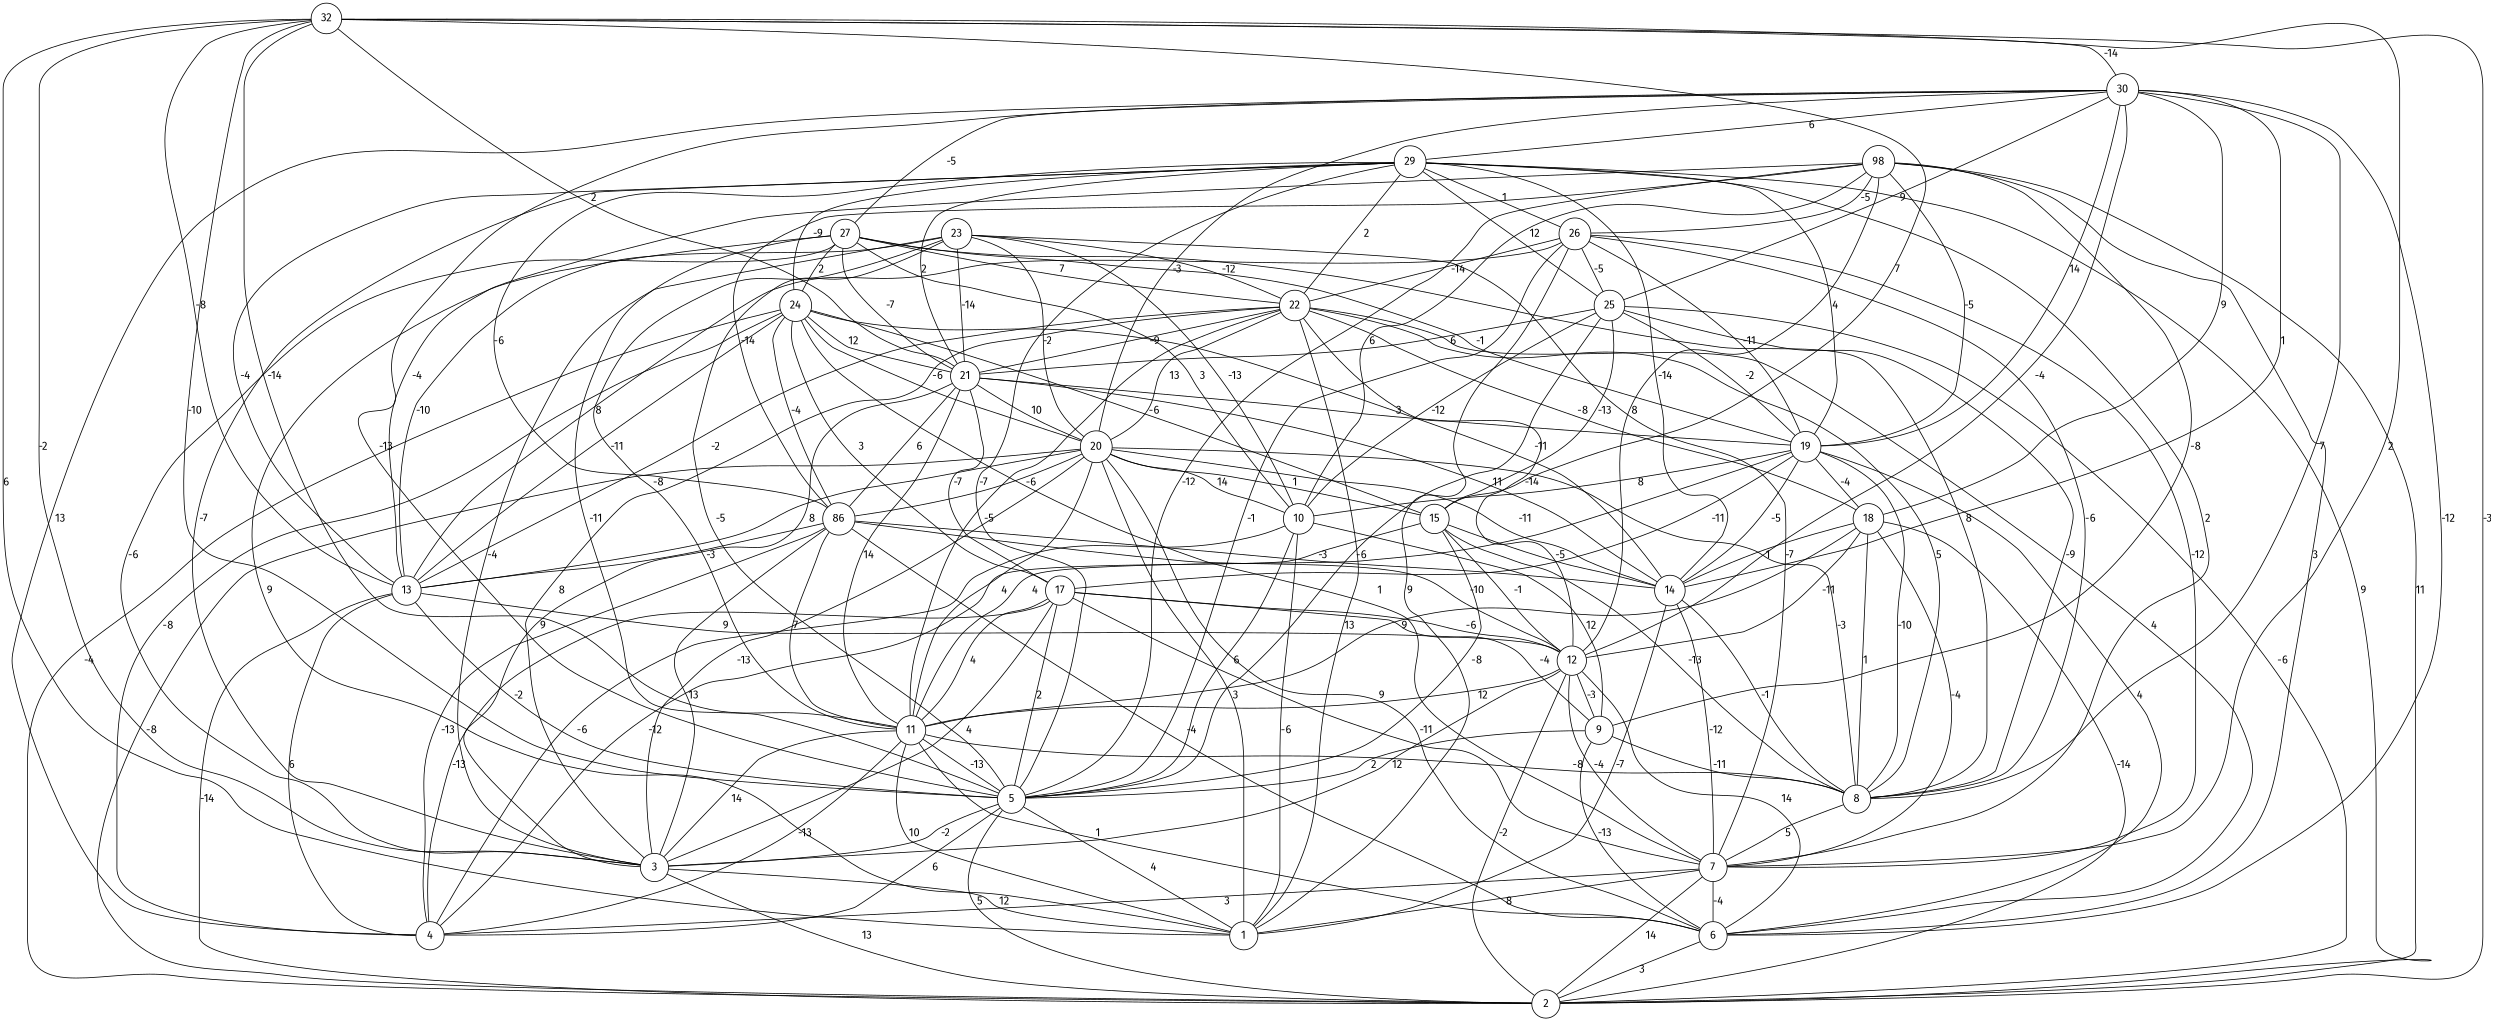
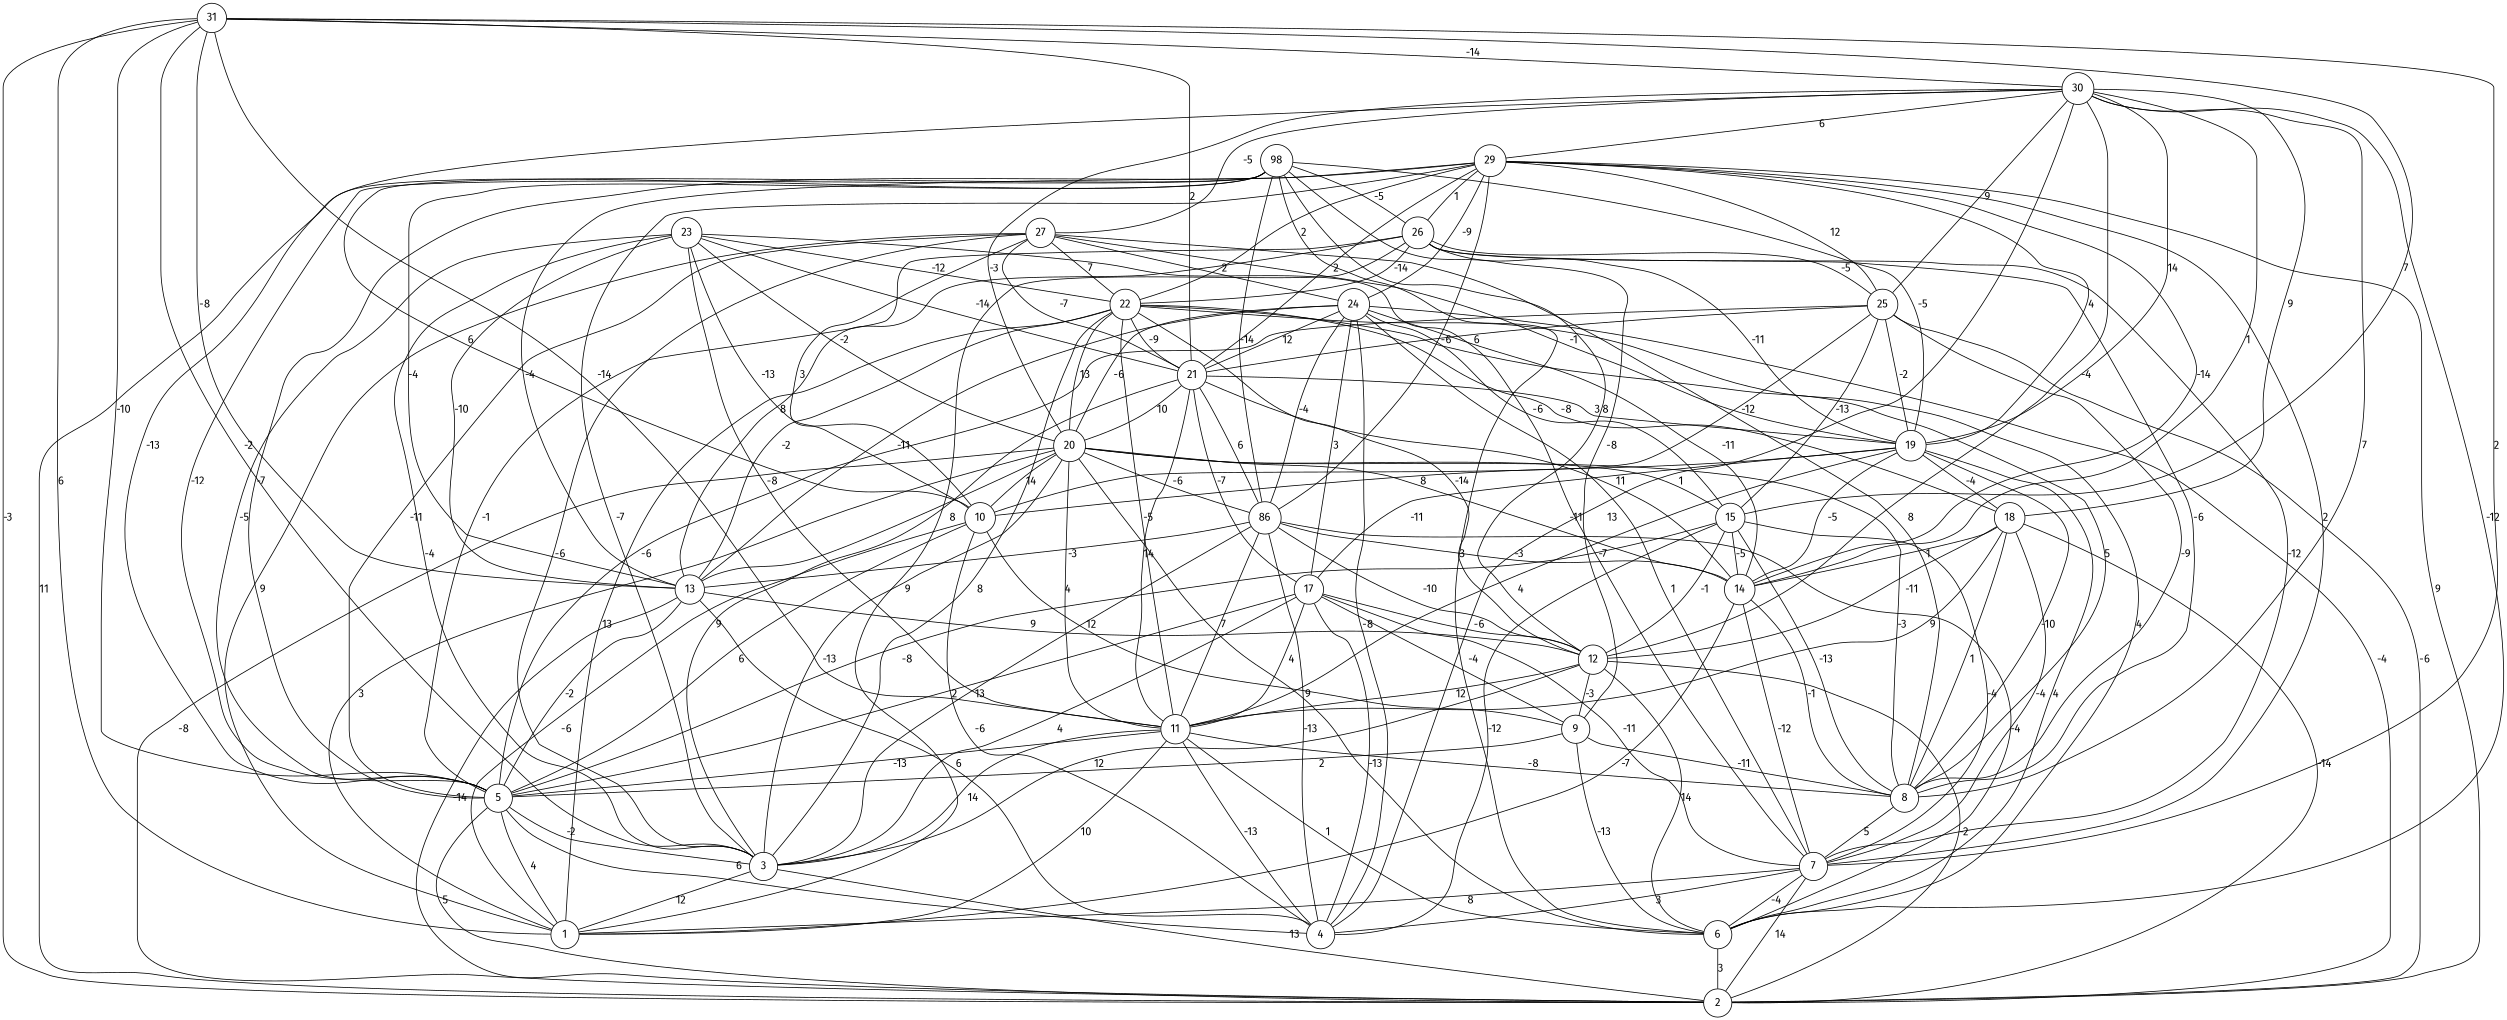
node "32": label "32" -> "31"
edge "12" -- "7": now "15" -- "7"
